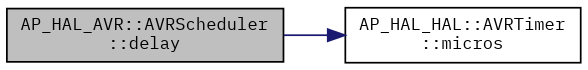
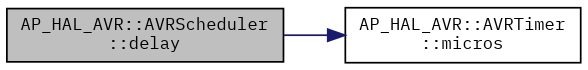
node "AP_HAL_HAL::AVRTimer ::micros": label "AP_HAL_HAL::AVRTimer ::micros" -> "AP_HAL_AVR::AVRTimer ::micros"
